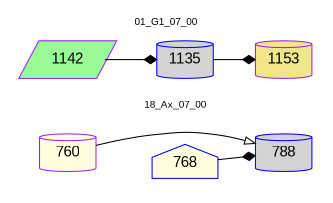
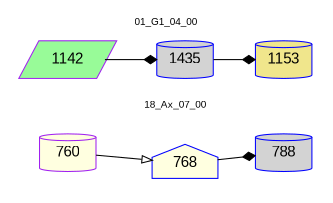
cluster "01_G1_07_00": label "01_G1_07_00" -> "01_G1_04_00"
node "1135": label "1135" -> "1435"
node "1153": color purple -> blue
edge "760" -> "788": now "760" -> "768"
